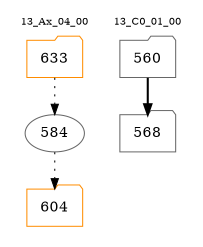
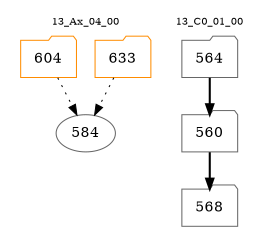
node "564": added
edge "584" -> "604": reversed
